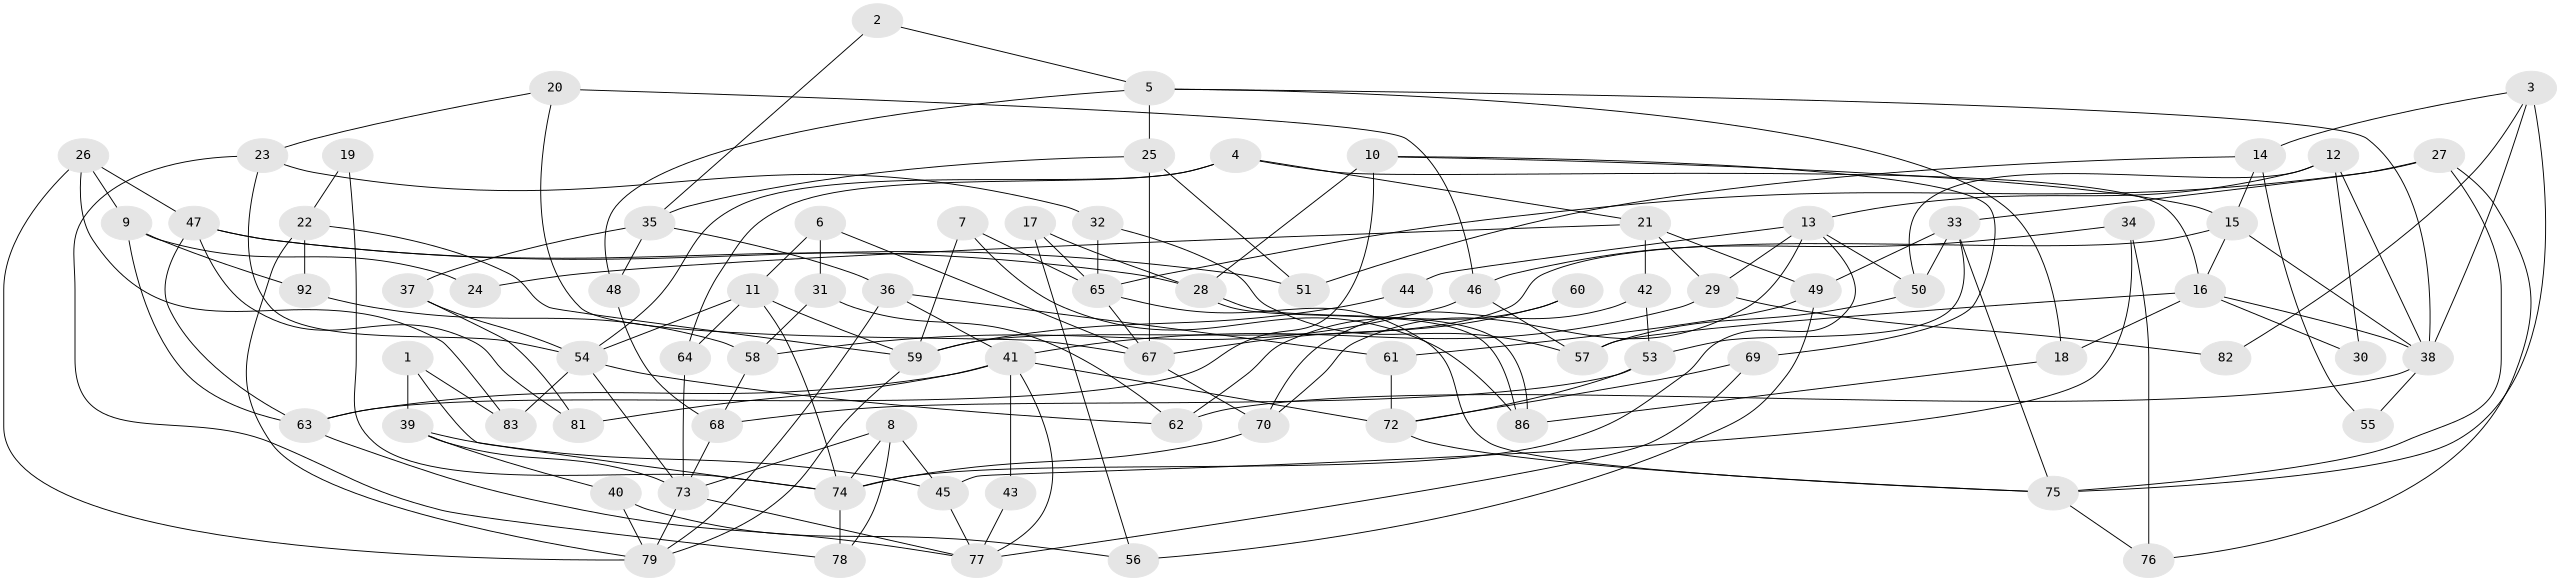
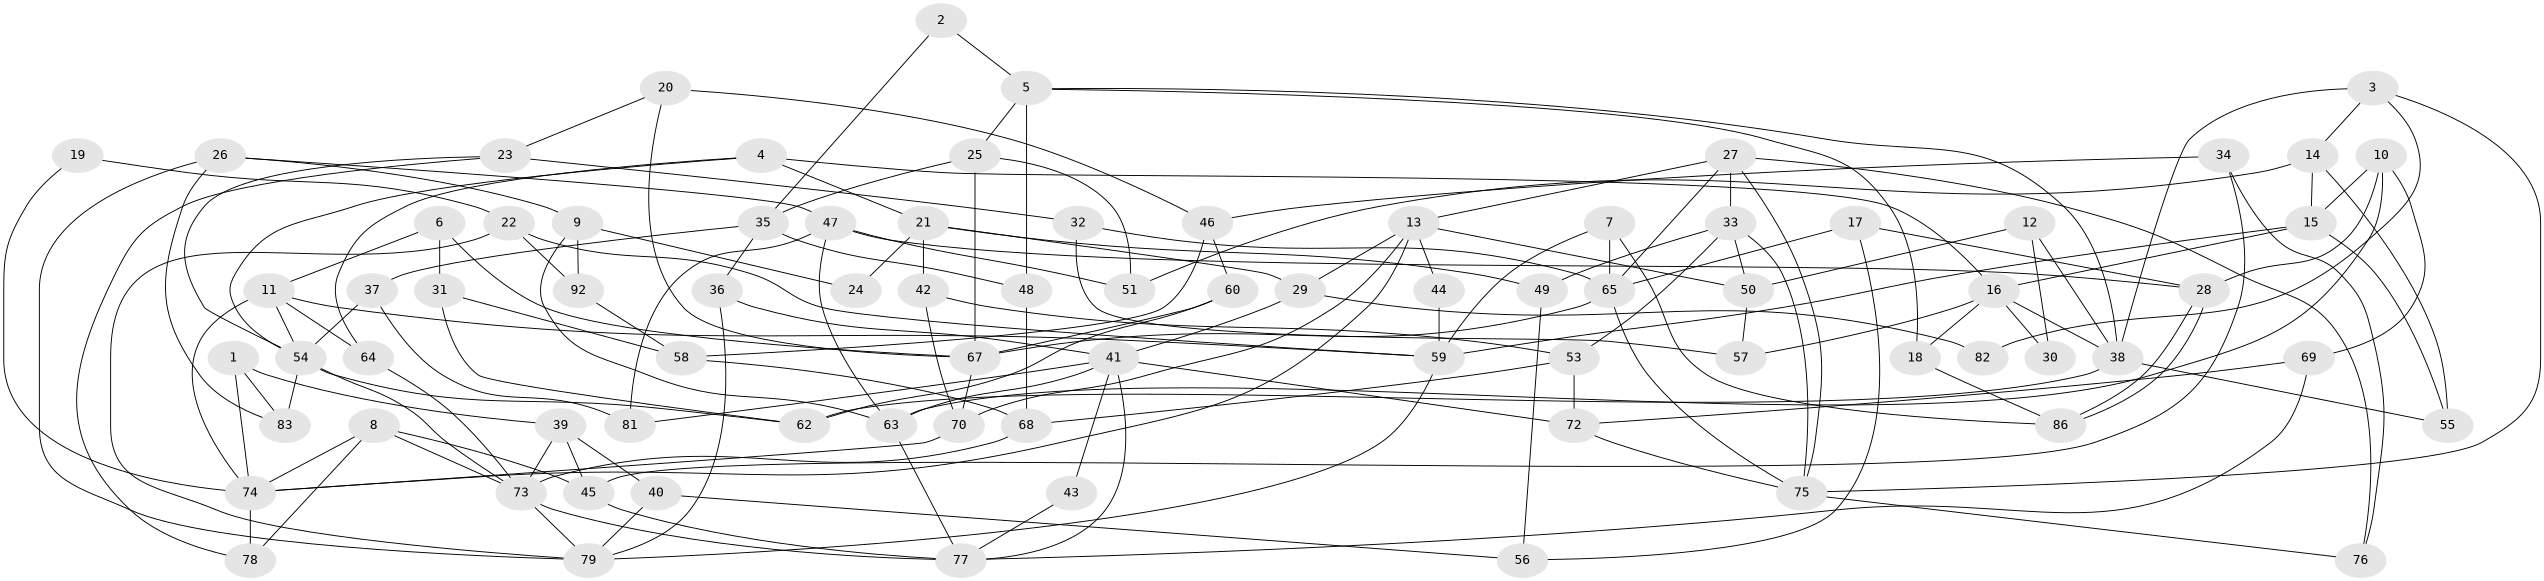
edge "12" -- "13": now "27" -- "13"
edge "15" -- "38": now "15" -- "55"
edge "46" -- "57": now "46" -- "60"
node "61": removed
